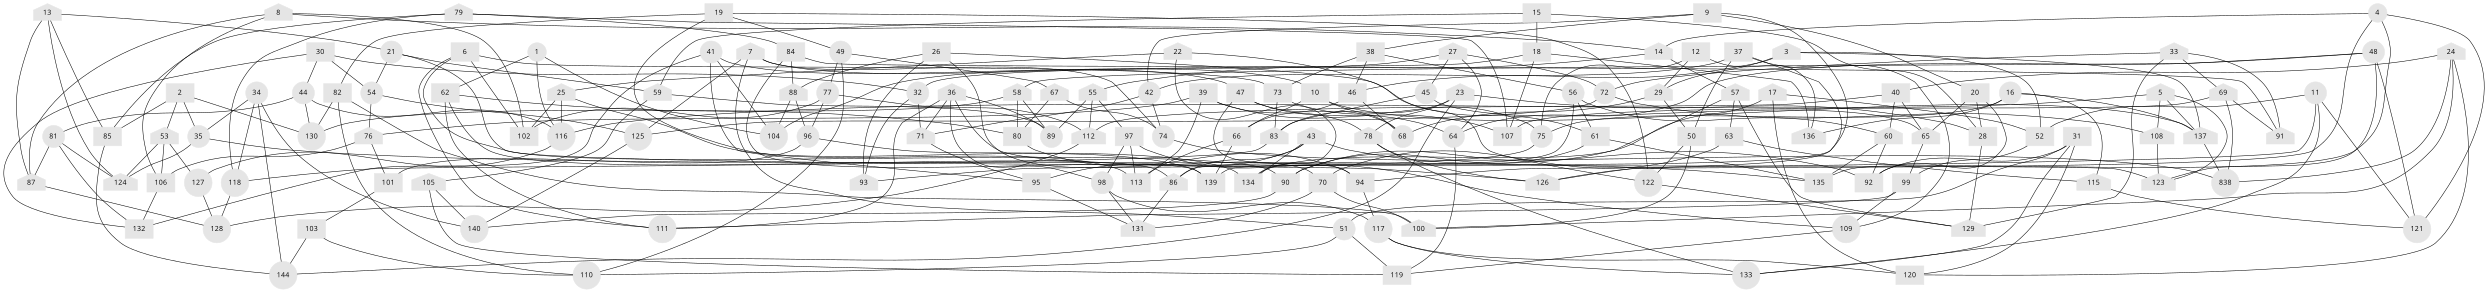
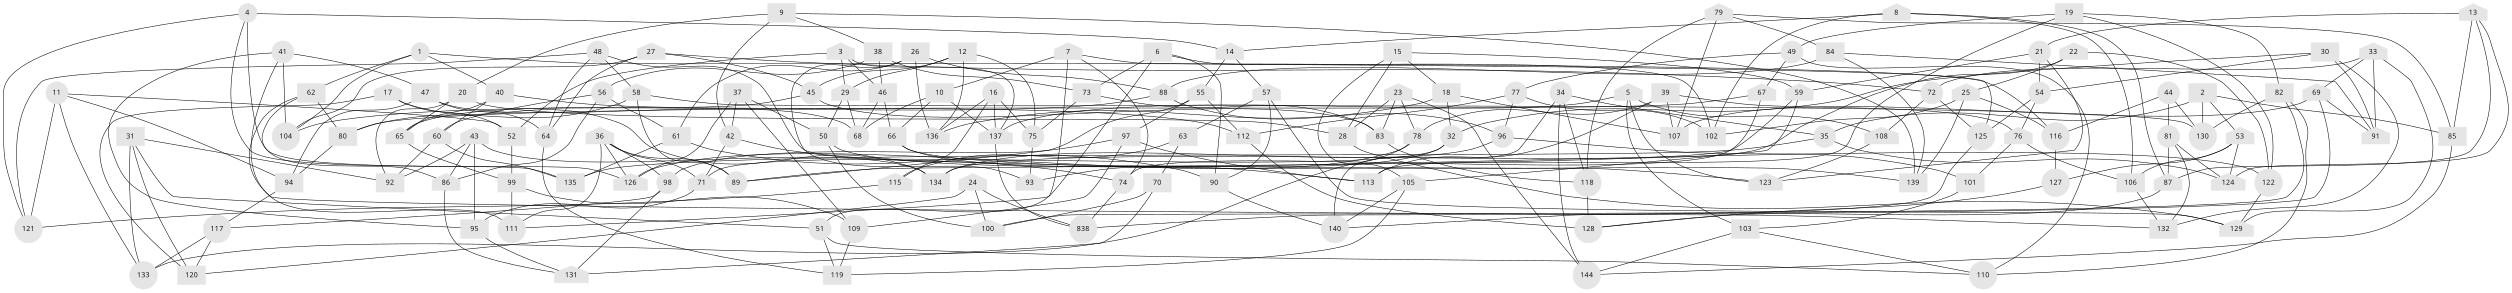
edge "12" -- "45": added
edge "30" -- "44": now "30" -- "91"
edge "24" -- "40": now "1" -- "40"
edge "5" -- "116": now "5" -- "103"
edge "15" -- "105": added
edge "26" -- "70": now "26" -- "136"
